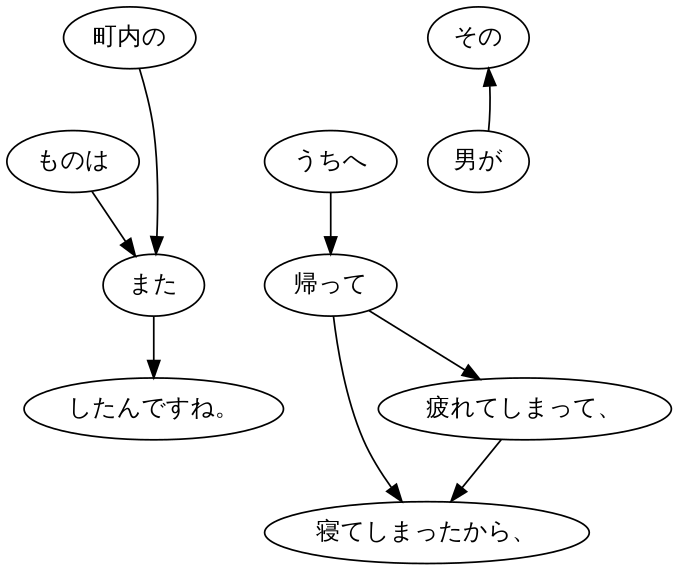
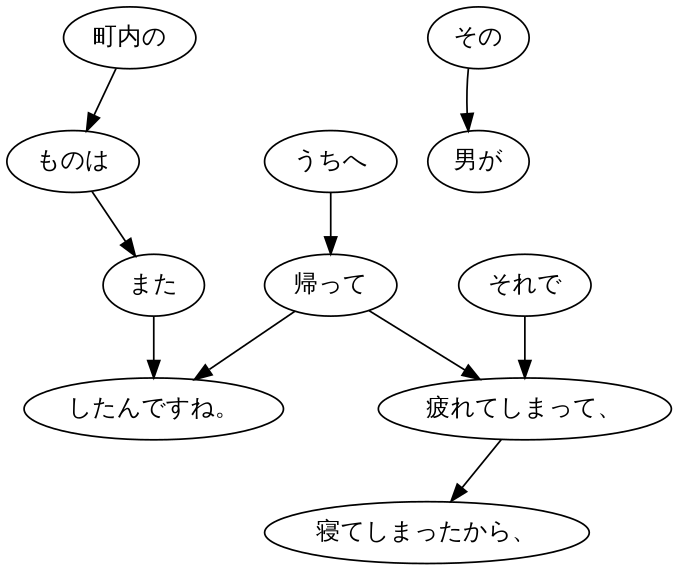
edge "男が" -> "その": reversed
edge "町内の" -> "また": now "町内の" -> "ものは"
node "それで": added
edge "帰って" -> "寝てしまったから、": now "帰って" -> "したんですね。"
